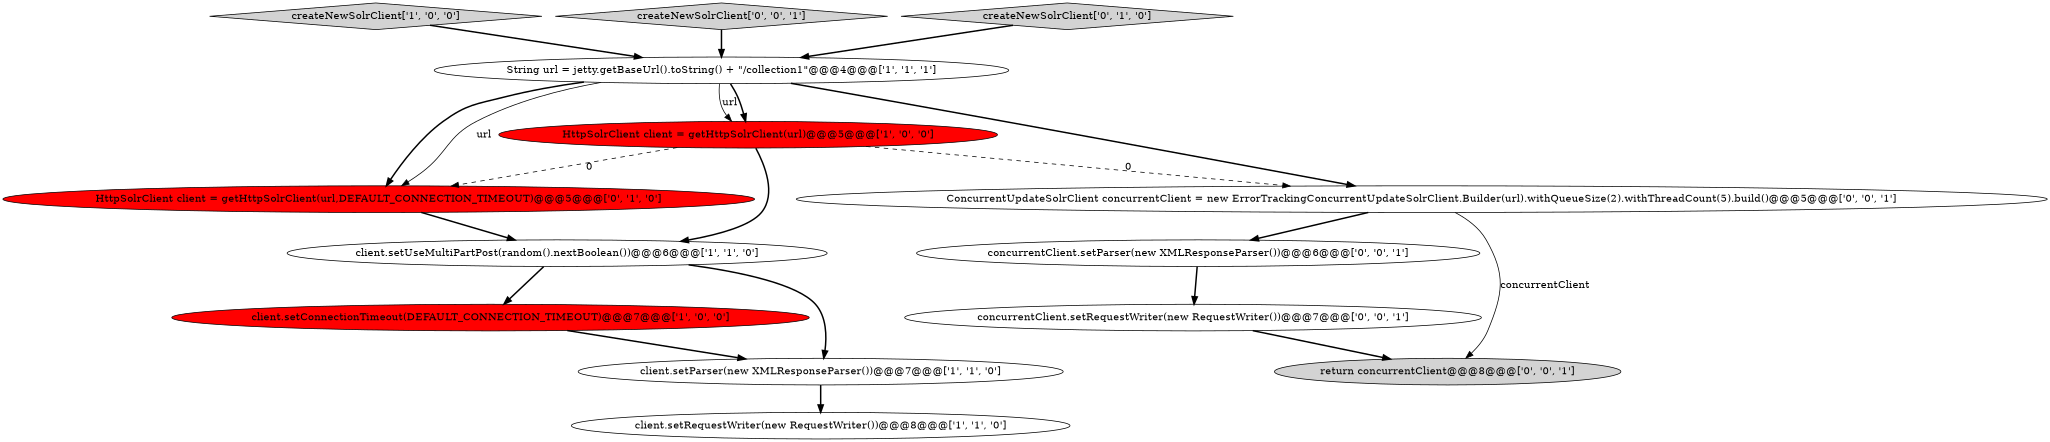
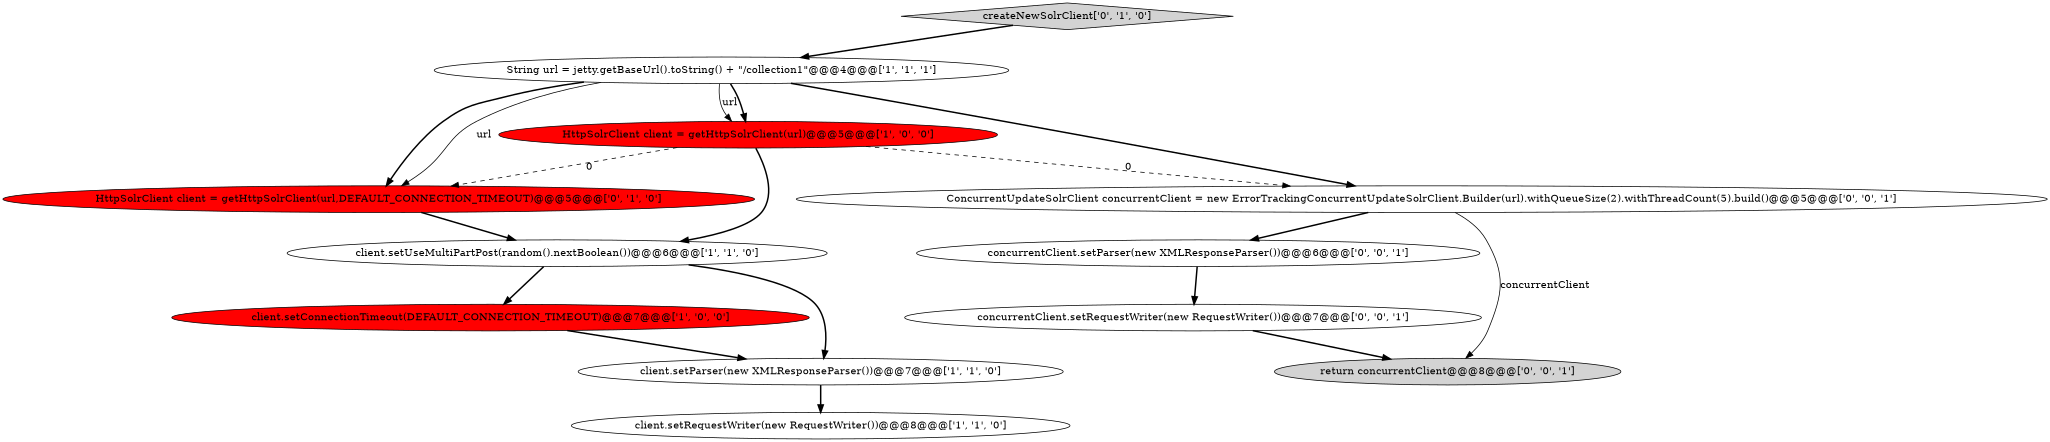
node "createNewSolrClient['1', '0', '0']": removed
node "createNewSolrClient['0', '0', '1']": removed
